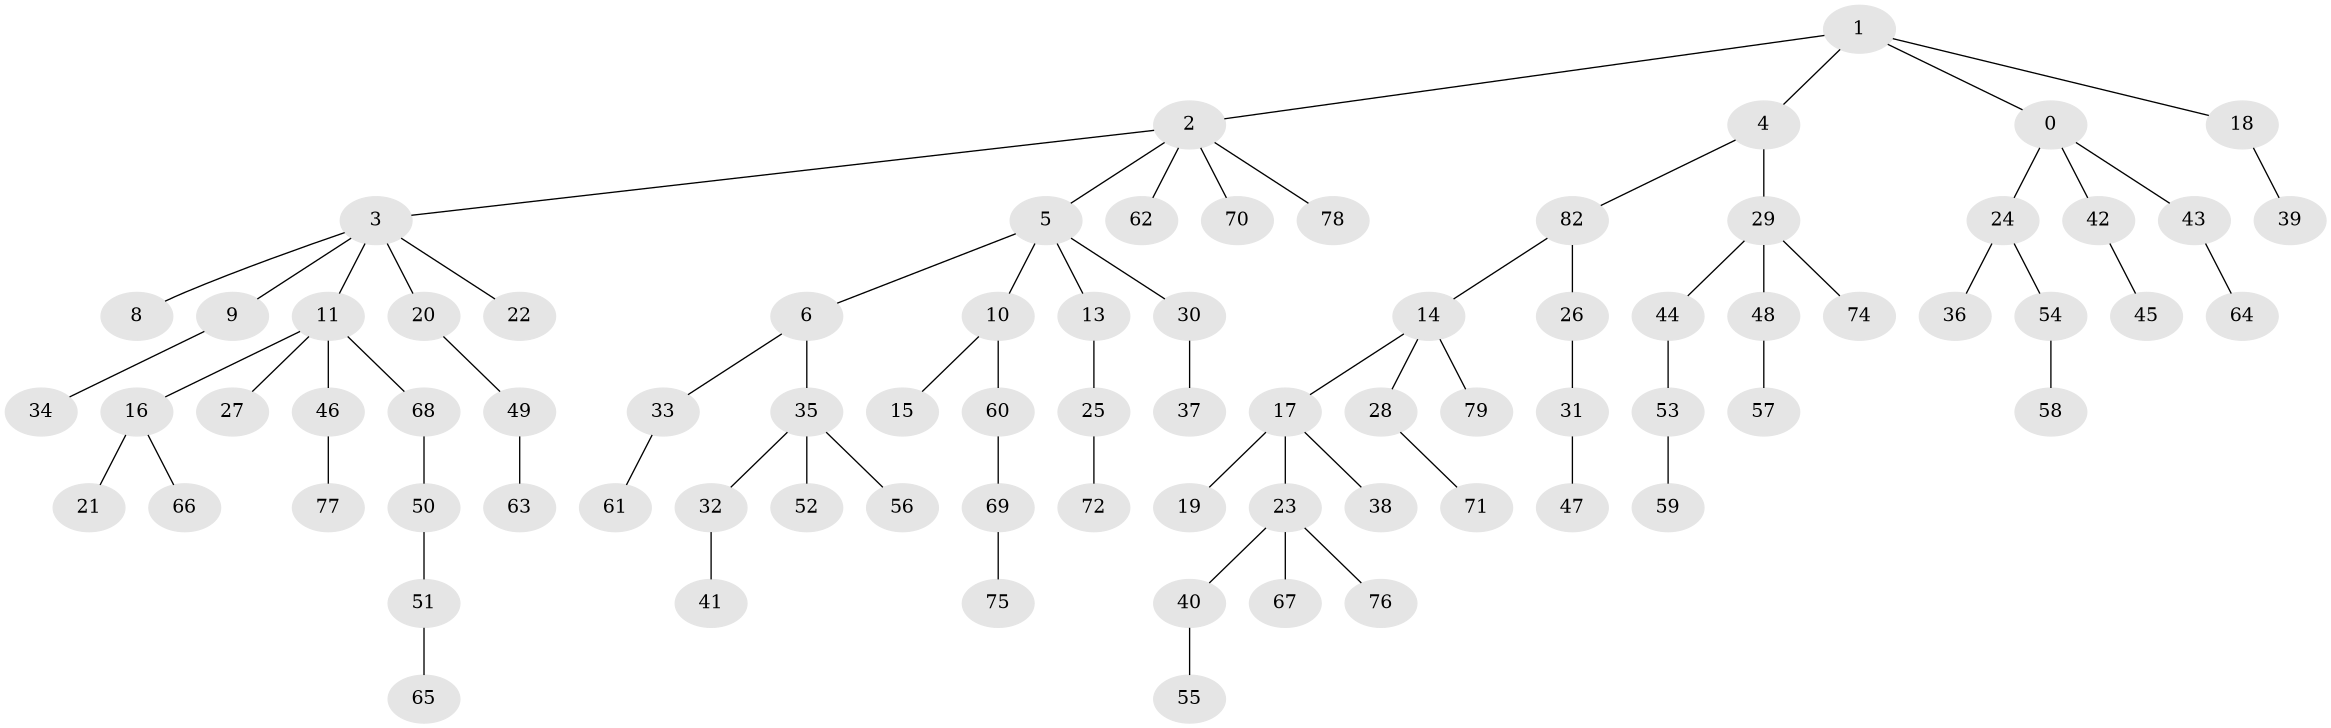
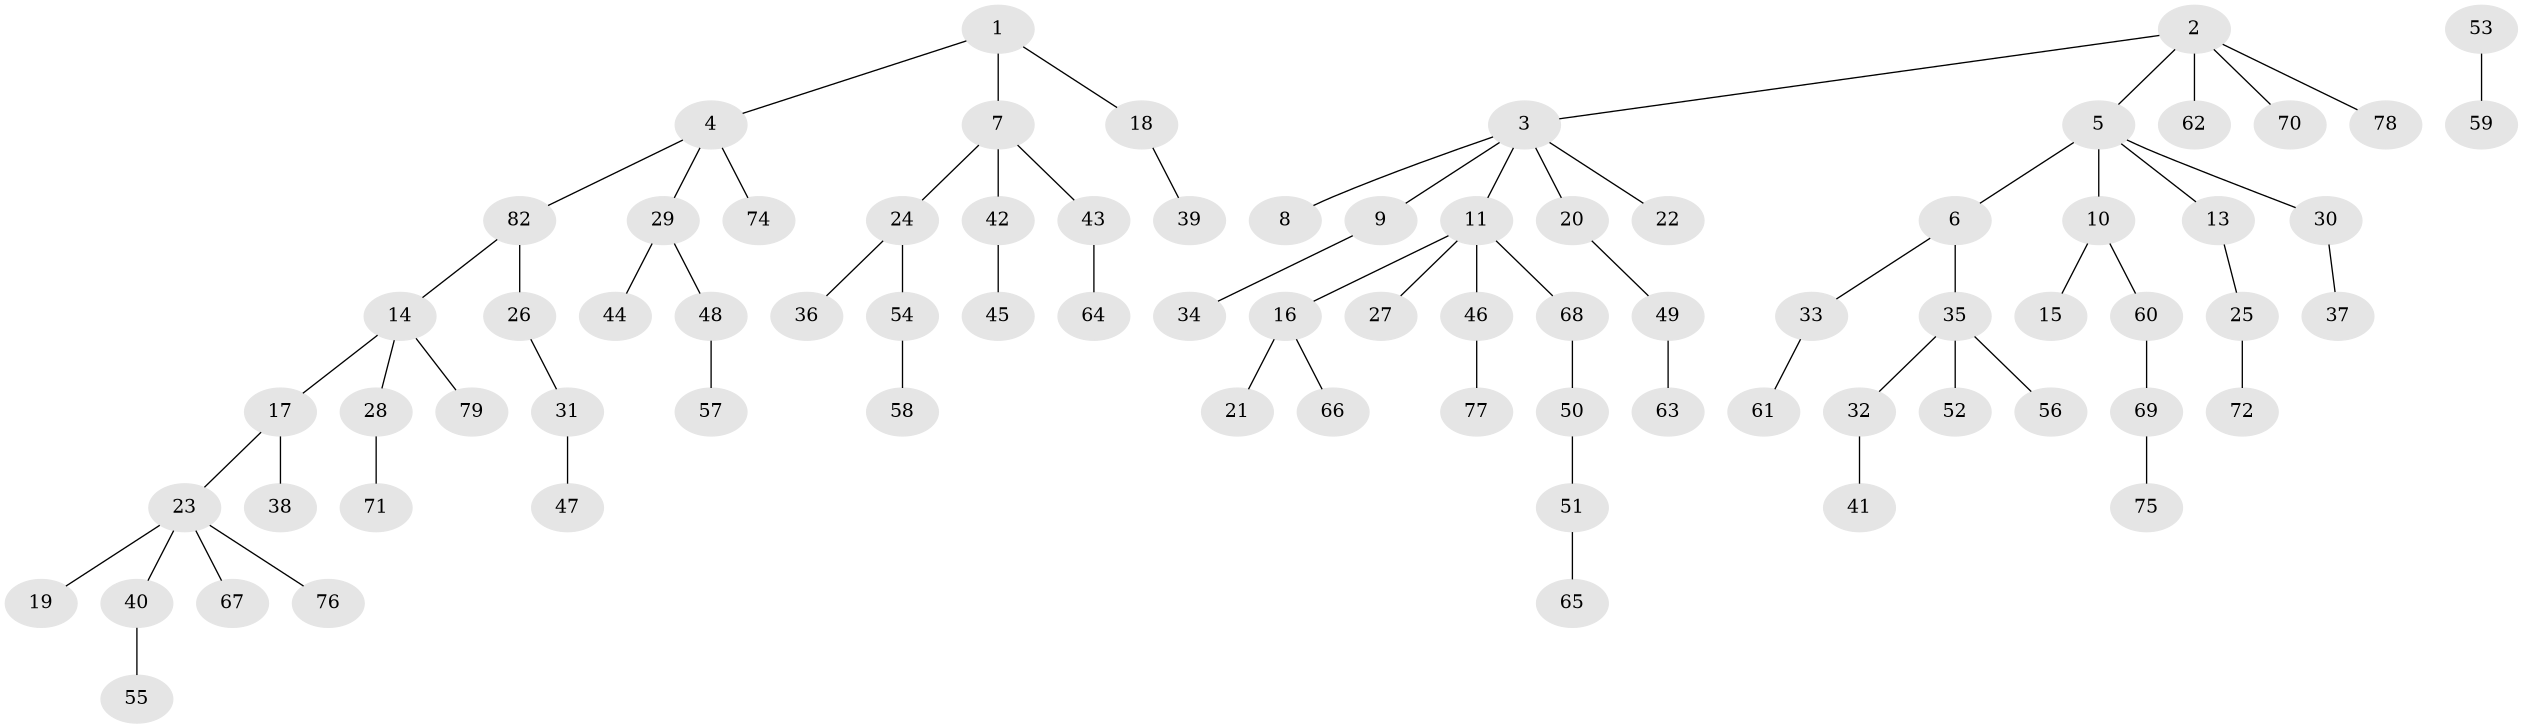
edge "1" -- "2": removed
node "0": label "0" -> "7"
edge "29" -- "74": now "4" -- "74"
edge "44" -- "53": removed
edge "17" -- "19": now "23" -- "19"
